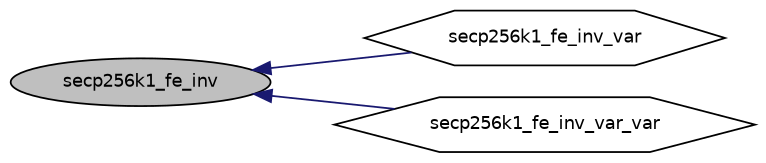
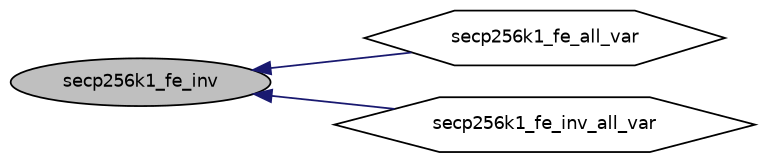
node "secp256k1_fe_inv_var": label "secp256k1_fe_inv_var" -> "secp256k1_fe_all_var"
node "secp256k1_fe_inv_var_var": label "secp256k1_fe_inv_var_var" -> "secp256k1_fe_inv_all_var"
